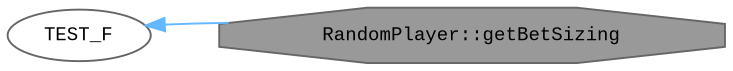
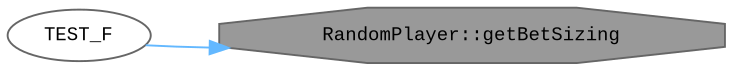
edge "RandomPlayer::getBetSizing" -> "TEST_F": reversed
